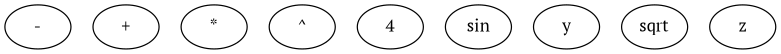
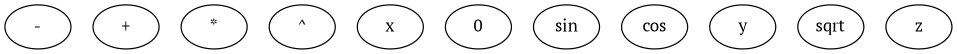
node "4": label "4" -> "0"
node "x": added
node "cos": added
